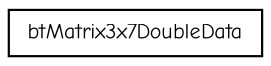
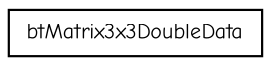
node "btMatrix3x7DoubleData": label "btMatrix3x7DoubleData" -> "btMatrix3x3DoubleData"
